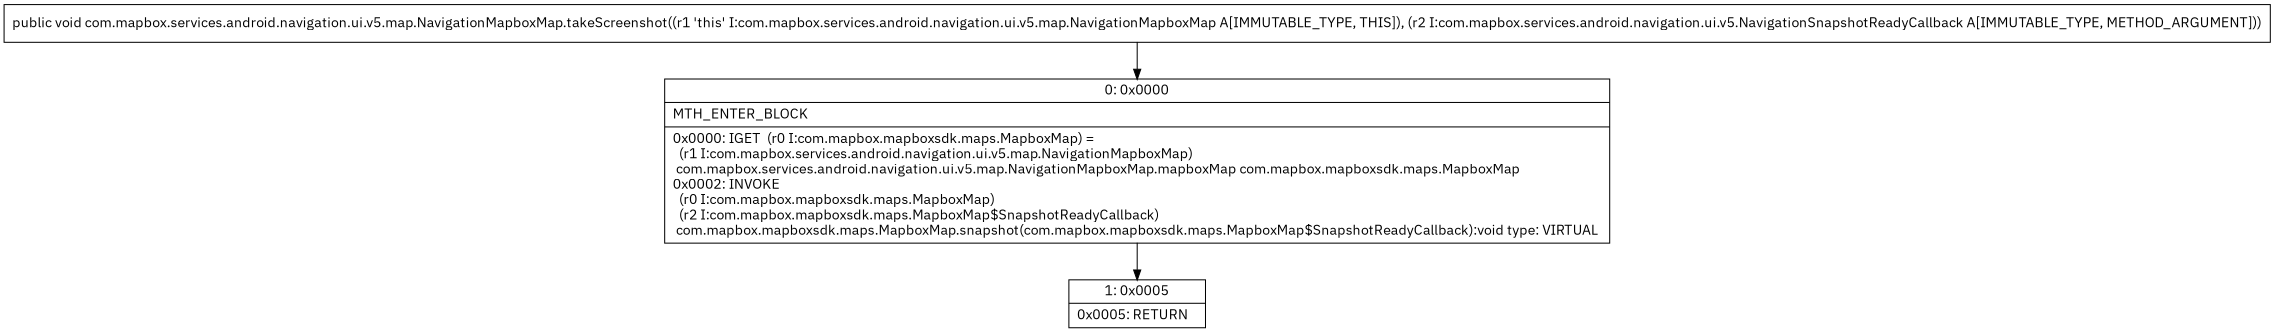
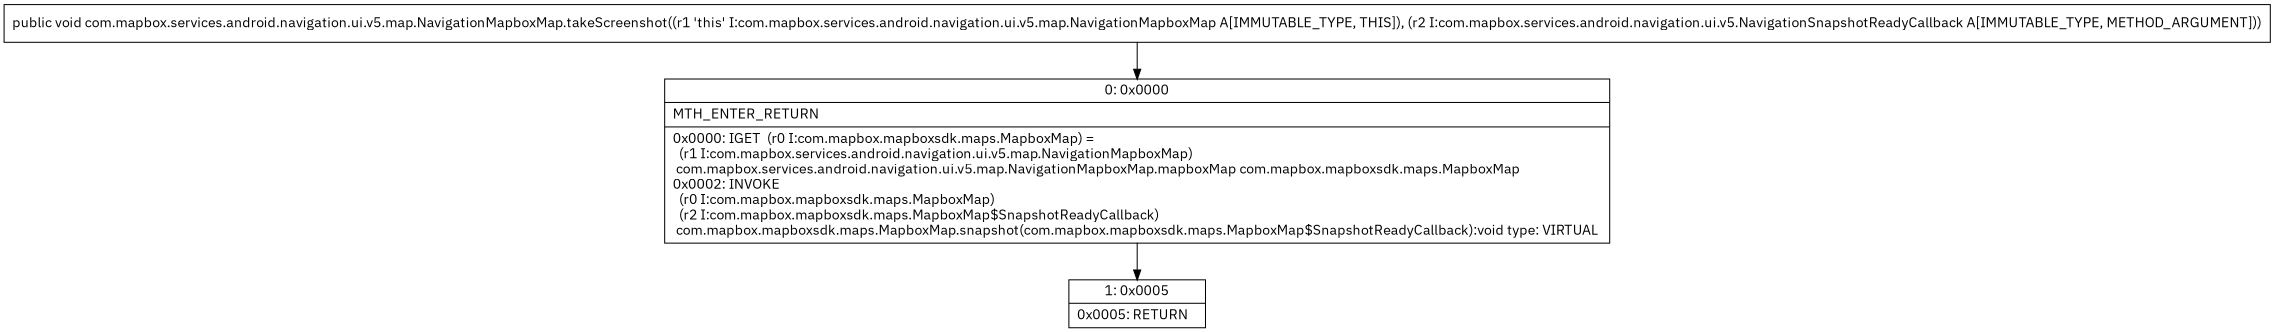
node "0: 0x0000": text "MTH_ENTER_BLOCK" -> "MTH_ENTER_RETURN"
